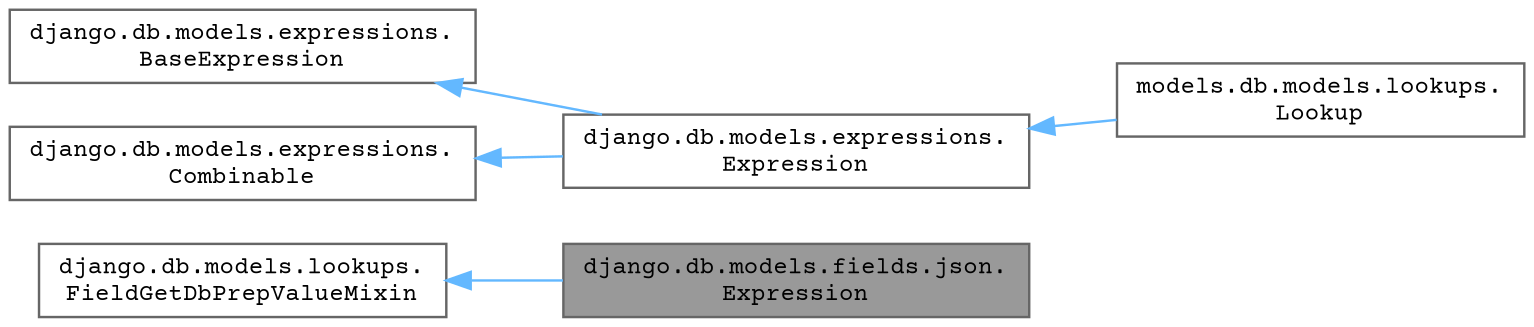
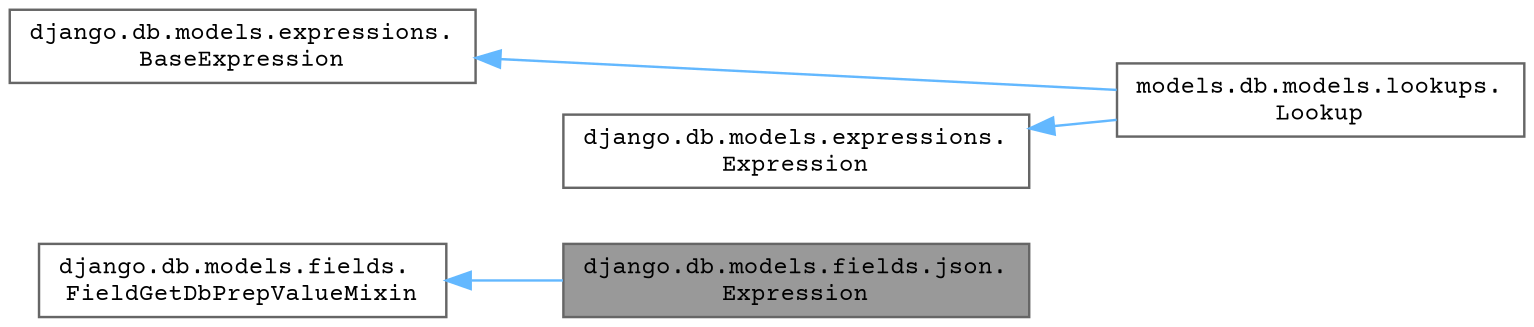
edge "django.db.models.expressions. Expression" -> "django.db.models.expressions. BaseExpression": now "models.db.models.lookups. Lookup" -> "django.db.models.expressions. BaseExpression"
node "django.db.models.expressions. Combinable": removed
node "django.db.models.lookups. FieldGetDbPrepValueMixin": label "django.db.models.lookups. FieldGetDbPrepValueMixin" -> "django.db.models.fields. FieldGetDbPrepValueMixin"
